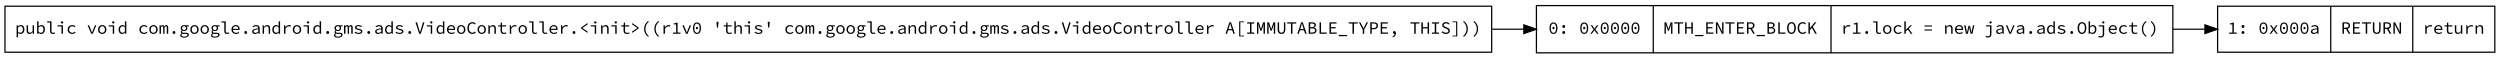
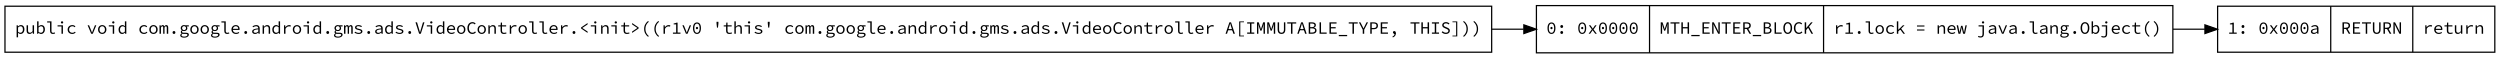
node "0: 0x0000": text "r1.lock = new java.ads.Object()" -> "r1.lock = new java.lang.Object()"
